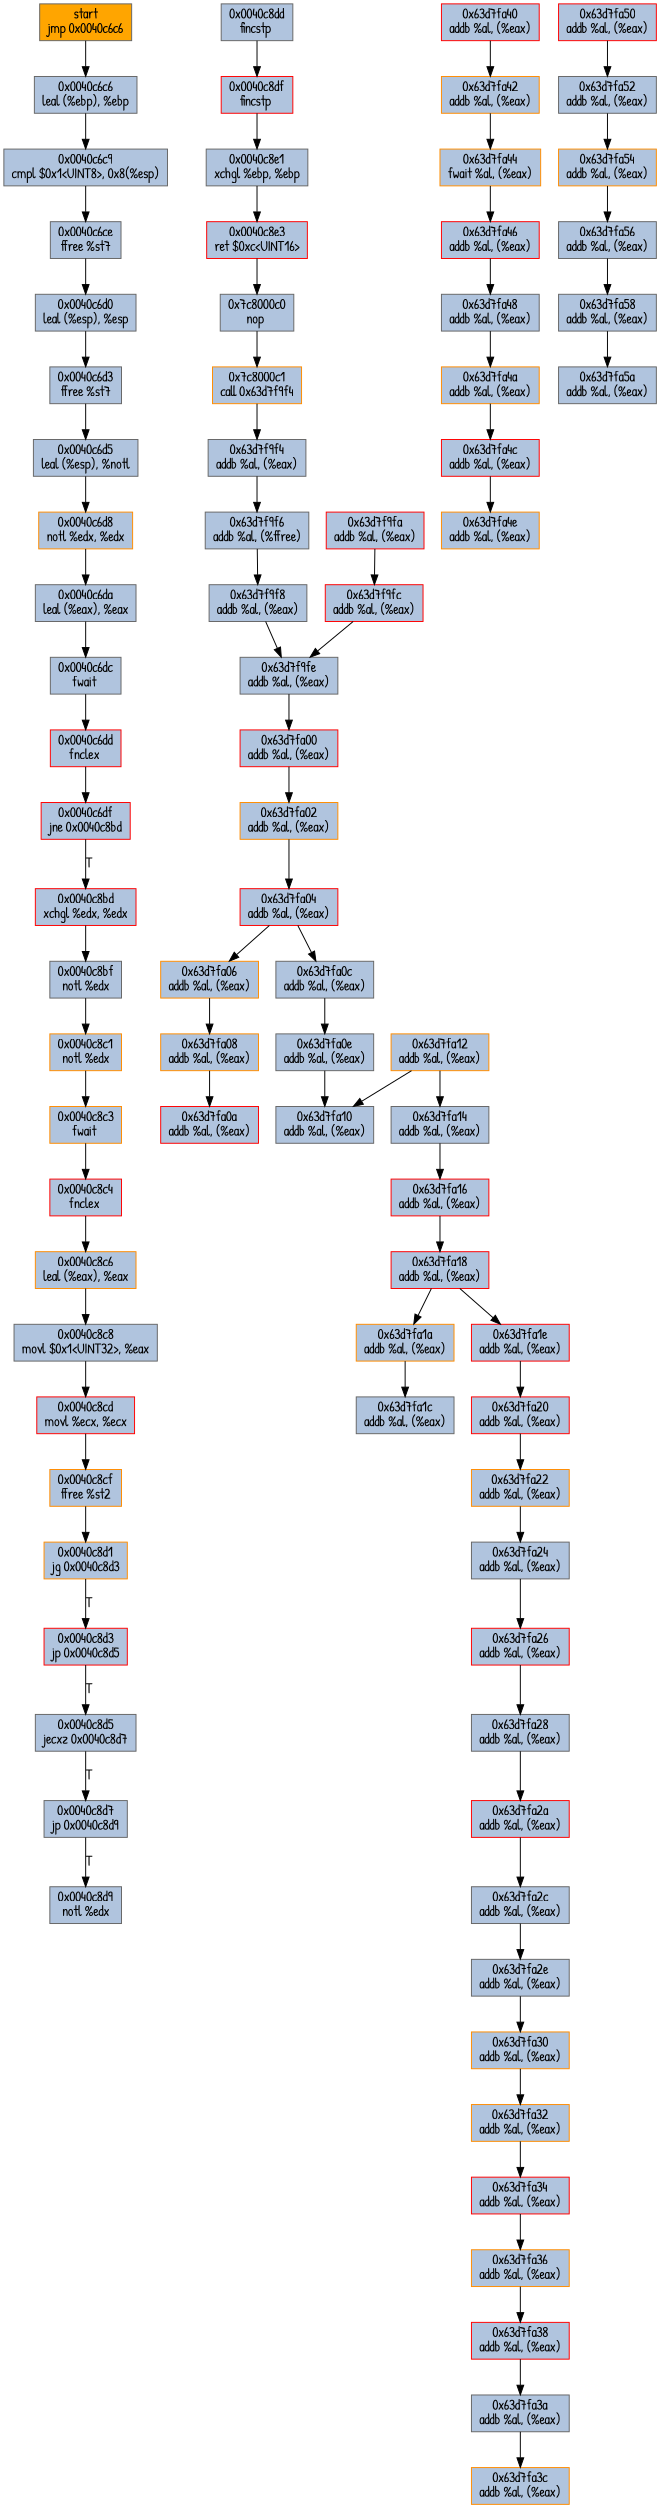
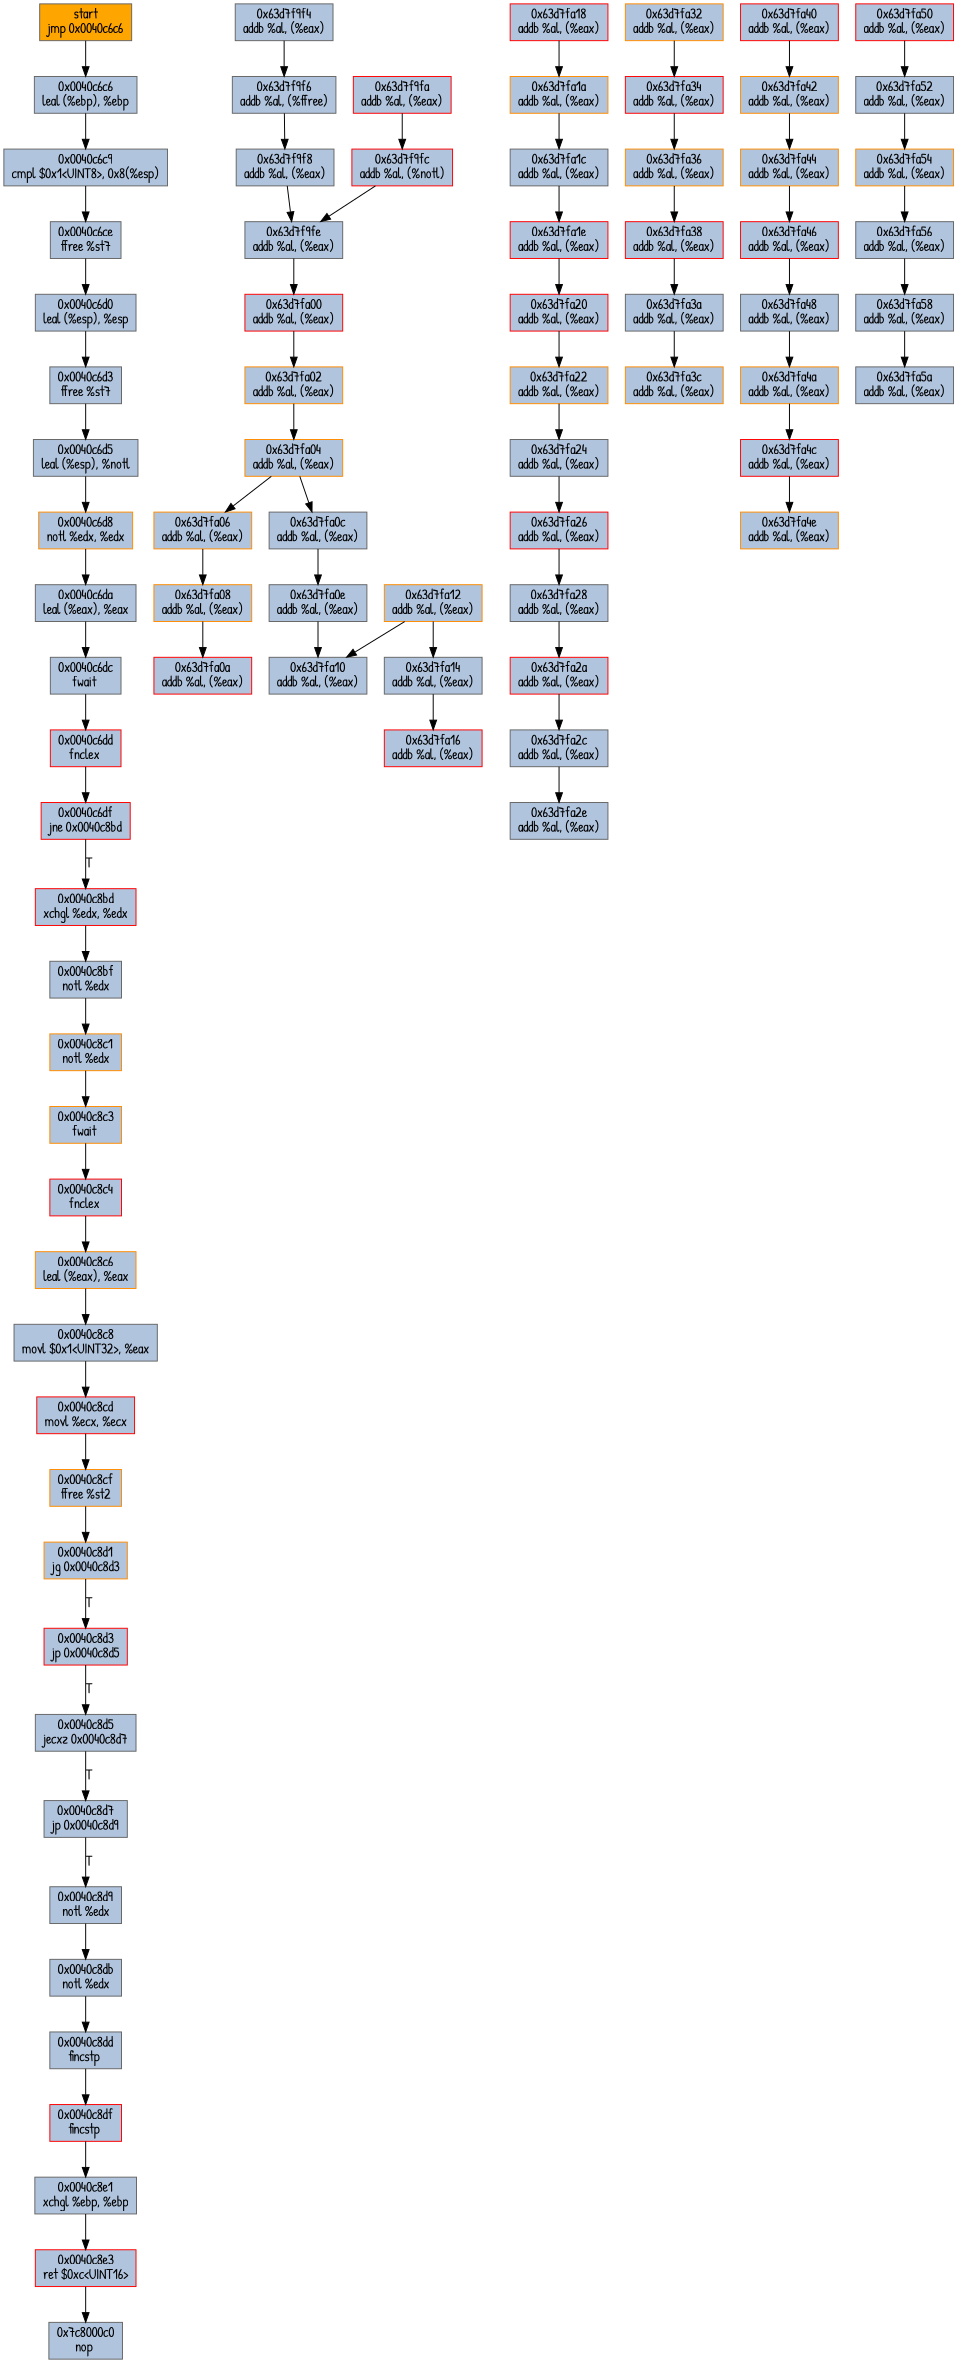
node "0x63d7fa44 fwait %al, (%eax)": label "0x63d7fa44 fwait %al, (%eax)" -> "0x63d7fa44 addb %al, (%eax)"
node "0x7c8000c1 call 0x63d7f9f4": removed
node "0x63d7f9fc addb %al, (%eax)": label "0x63d7f9fc addb %al, (%eax)" -> "0x63d7f9fc addb %al, (%notl)"
node "0x63d7fa04 addb %al, (%eax)": color red -> darkorange
edge "0x63d7fa16 addb %al, (%eax)" -> "0x63d7fa18 addb %al, (%eax)": removed
edge "0x63d7fa18 addb %al, (%eax)" -> "0x63d7fa1e addb %al, (%eax)": now "0x63d7fa1c addb %al, (%eax)" -> "0x63d7fa1e addb %al, (%eax)"
node "0x0040c8db notl %edx": added
node "0x63d7fa30 addb %al, (%eax)": removed
